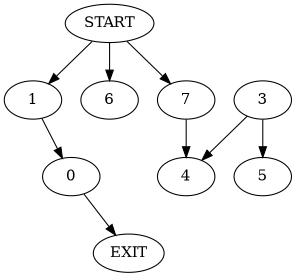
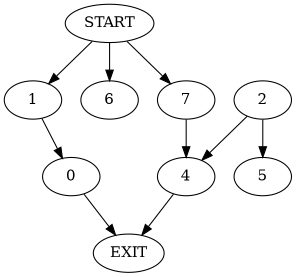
node "3": label "3" -> "2"
edge "4" -> "EXIT": added
